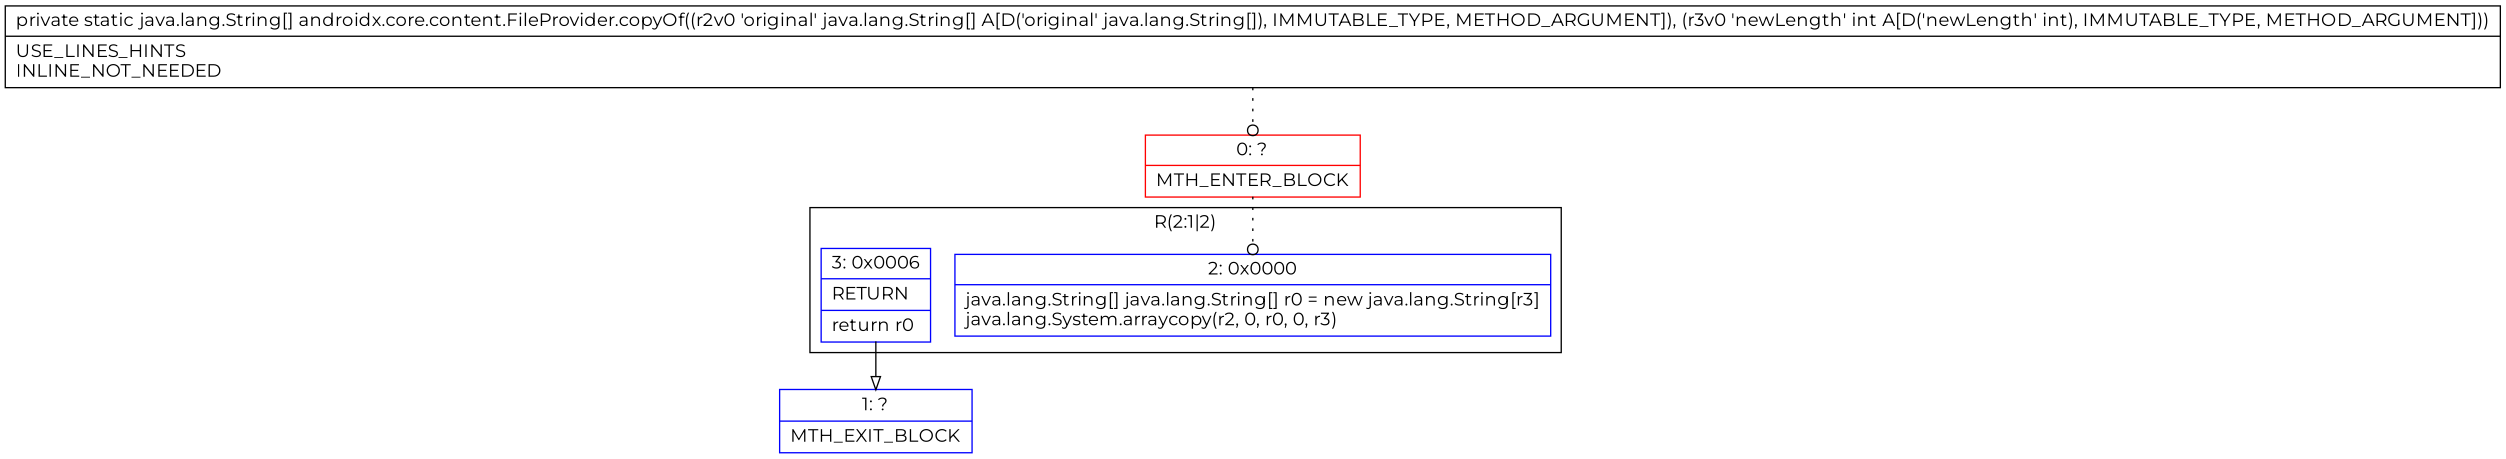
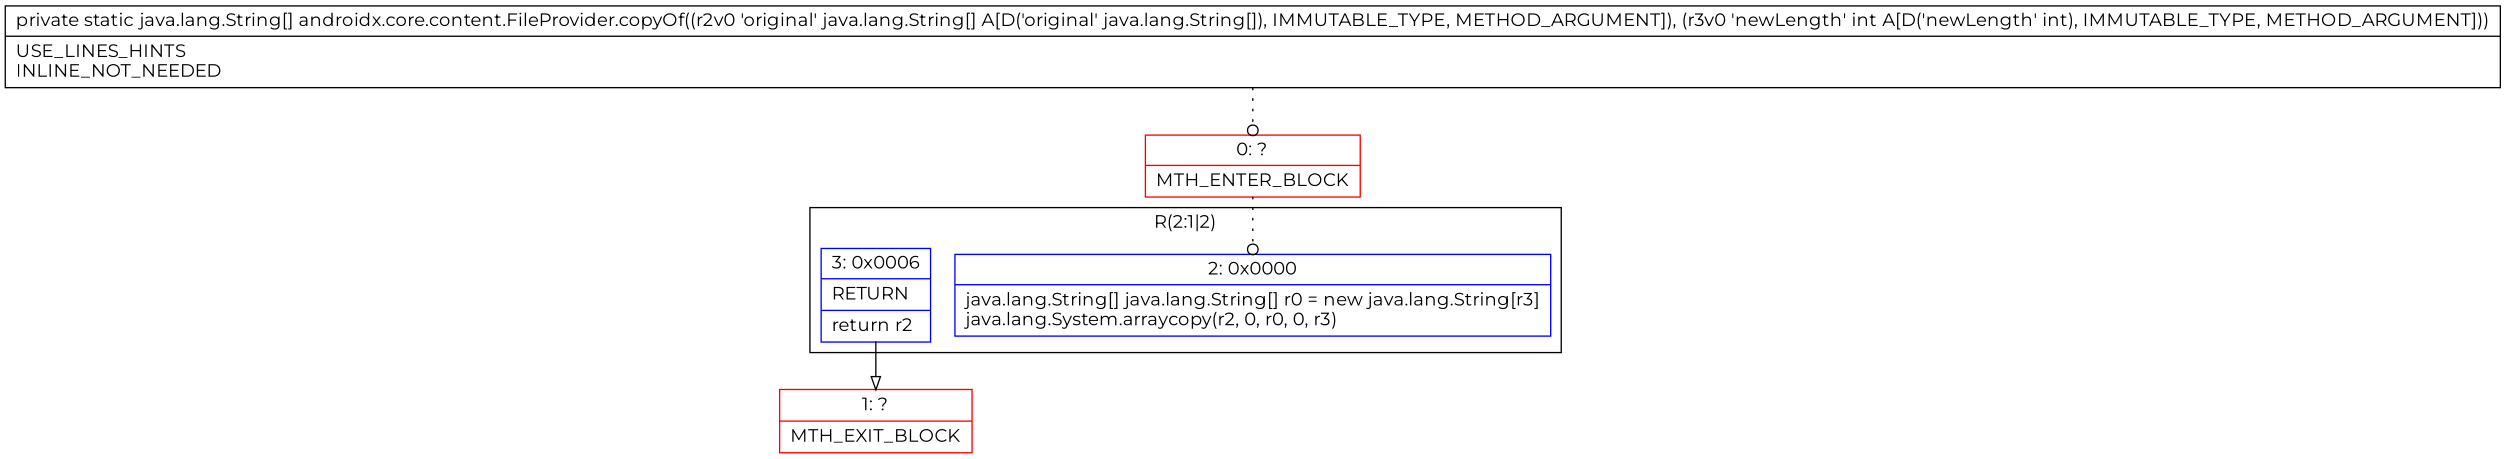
node "3: 0x0006": text "return r0" -> "return r2"
node "1: ?": color blue -> red
